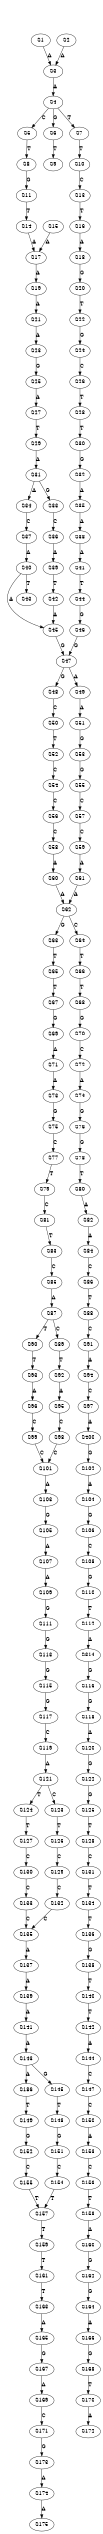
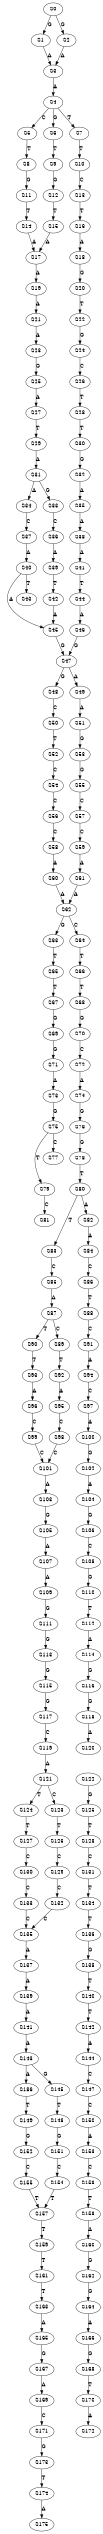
node "S0": added
node "S12": added
edge "S44" -> "S46": label "G" -> "A"
edge "S69" -> "S71": label "A" -> "G"
edge "S77" -> "S79": now "S75" -> "S79"
edge "S81" -> "S83": now "S80" -> "S83"
node "S400": label "S400" -> "S100"
node "S314": label "S314" -> "S114"
edge "S120" -> "S122": removed, label "G"
edge "S173" -> "S174": label "A" -> "T"
